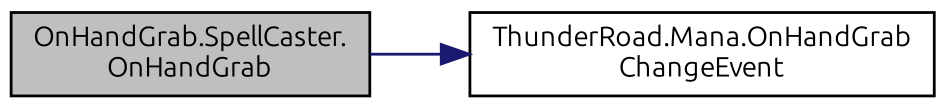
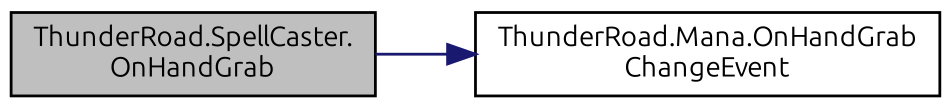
node "OnHandGrab.SpellCaster. OnHandGrab": label "OnHandGrab.SpellCaster. OnHandGrab" -> "ThunderRoad.SpellCaster. OnHandGrab"
